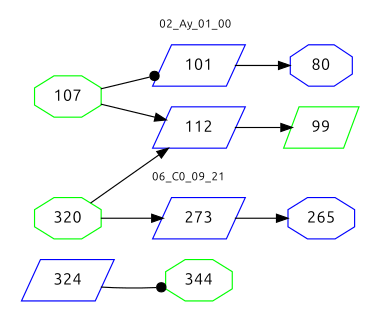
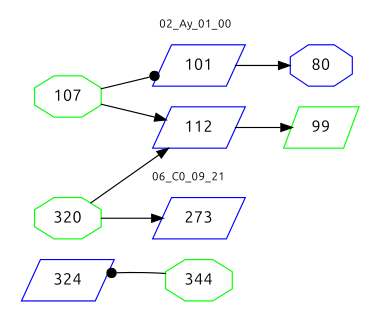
node "265": removed
edge "324" -> "344": reversed
